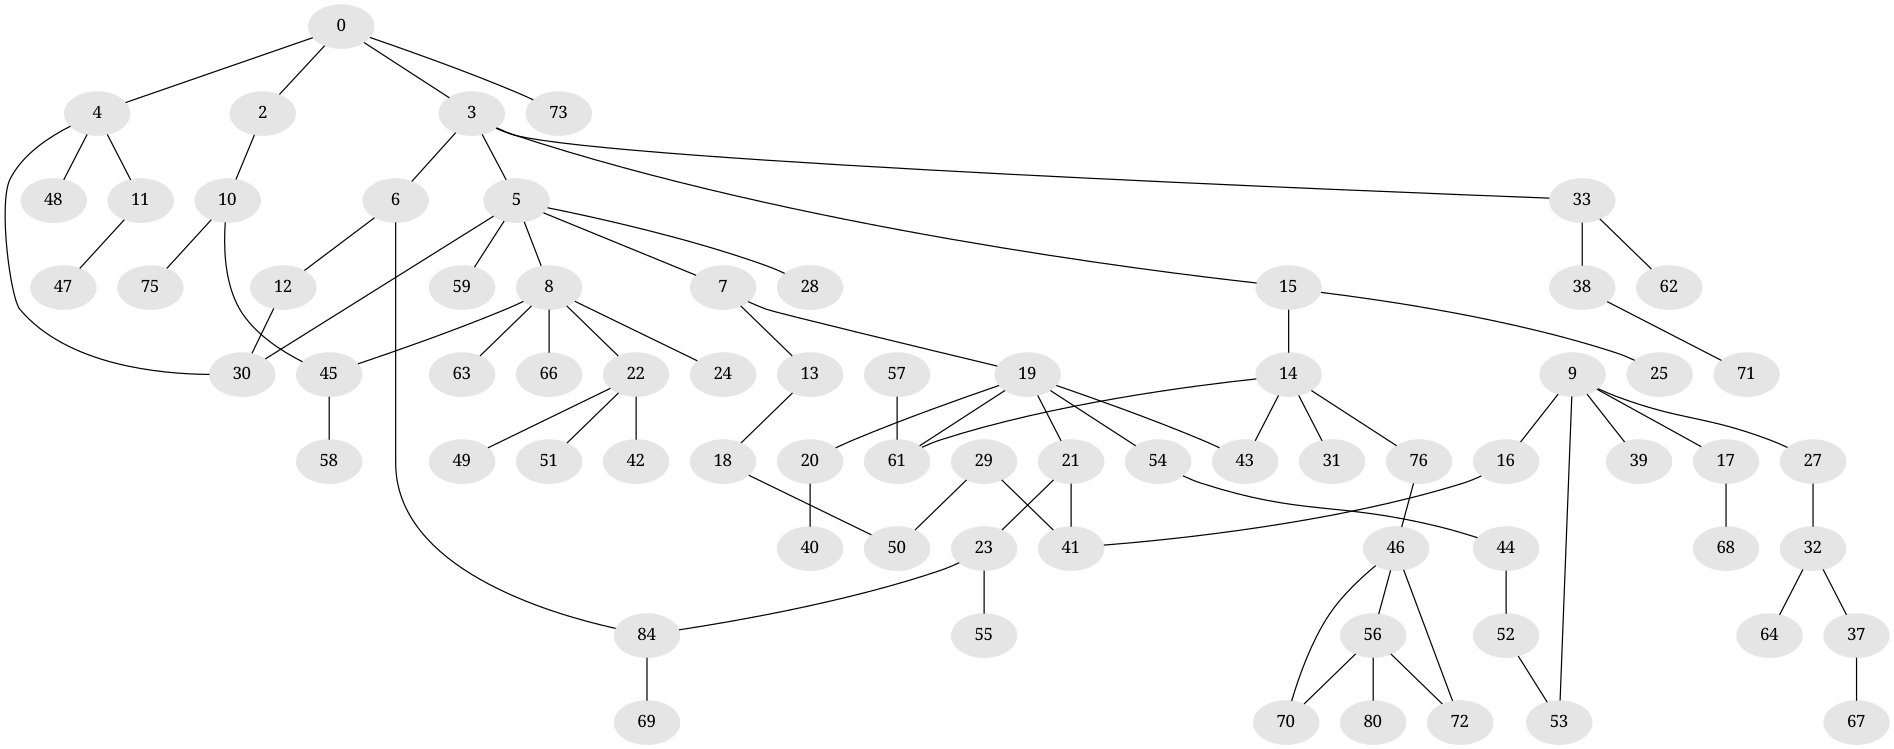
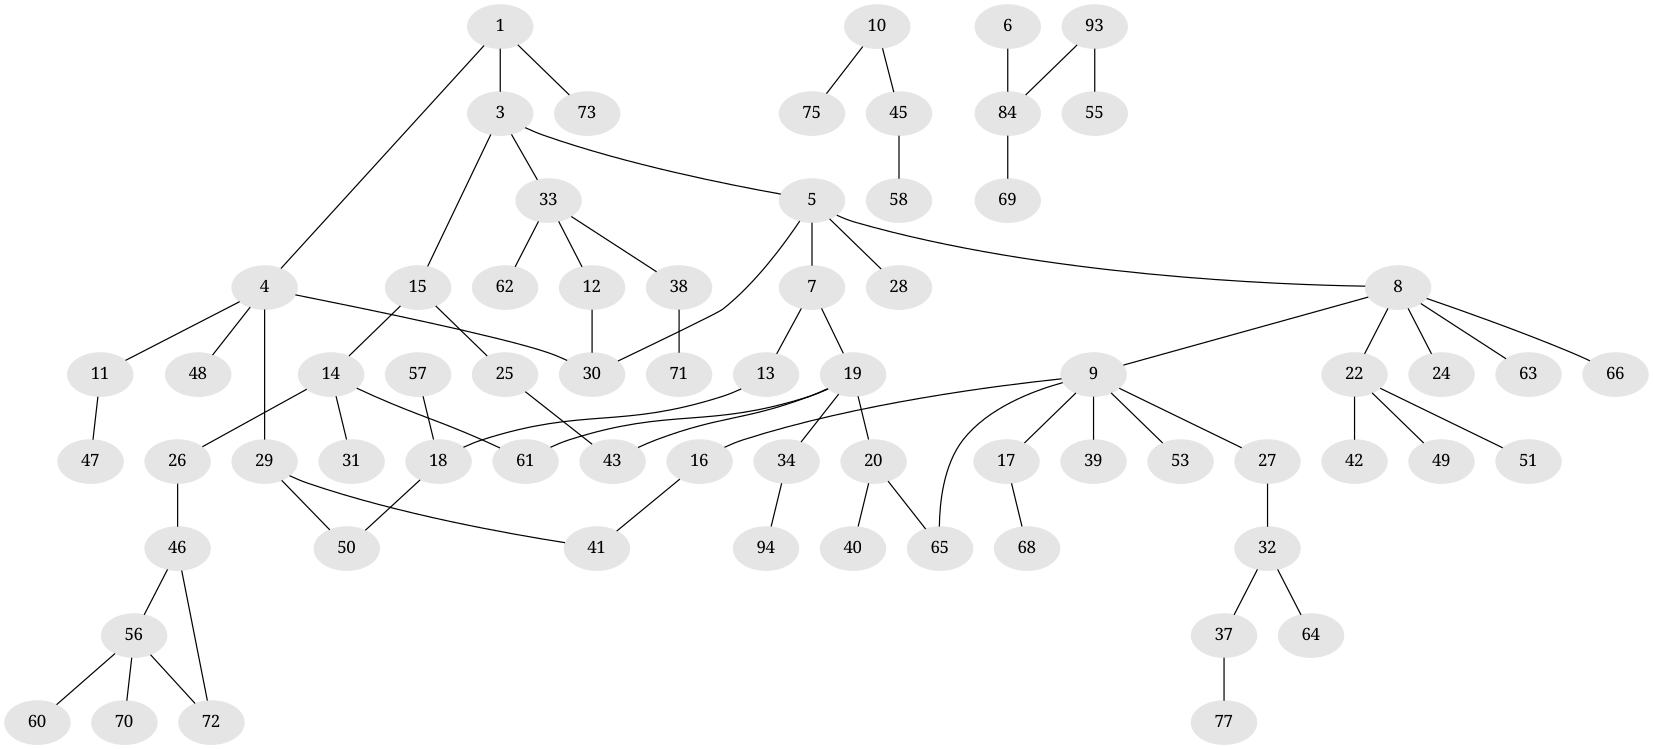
node "0": label "0" -> "1"
node "2": removed
edge "3" -- "6": removed
edge "6" -- "12": now "33" -- "12"
node "59": removed
edge "8" -- "45": now "8" -- "9"
edge "4" -- "29": added
edge "57" -- "61": now "57" -- "18"
edge "14" -- "43": now "25" -- "43"
node "21": removed
node "54": label "54" -> "34"
node "76": label "76" -> "26"
node "65": added
node "23": label "23" -> "93"
node "44": label "44" -> "94"
edge "46" -- "70": removed
node "52": removed
node "80": label "80" -> "60"
node "67": label "67" -> "77"
